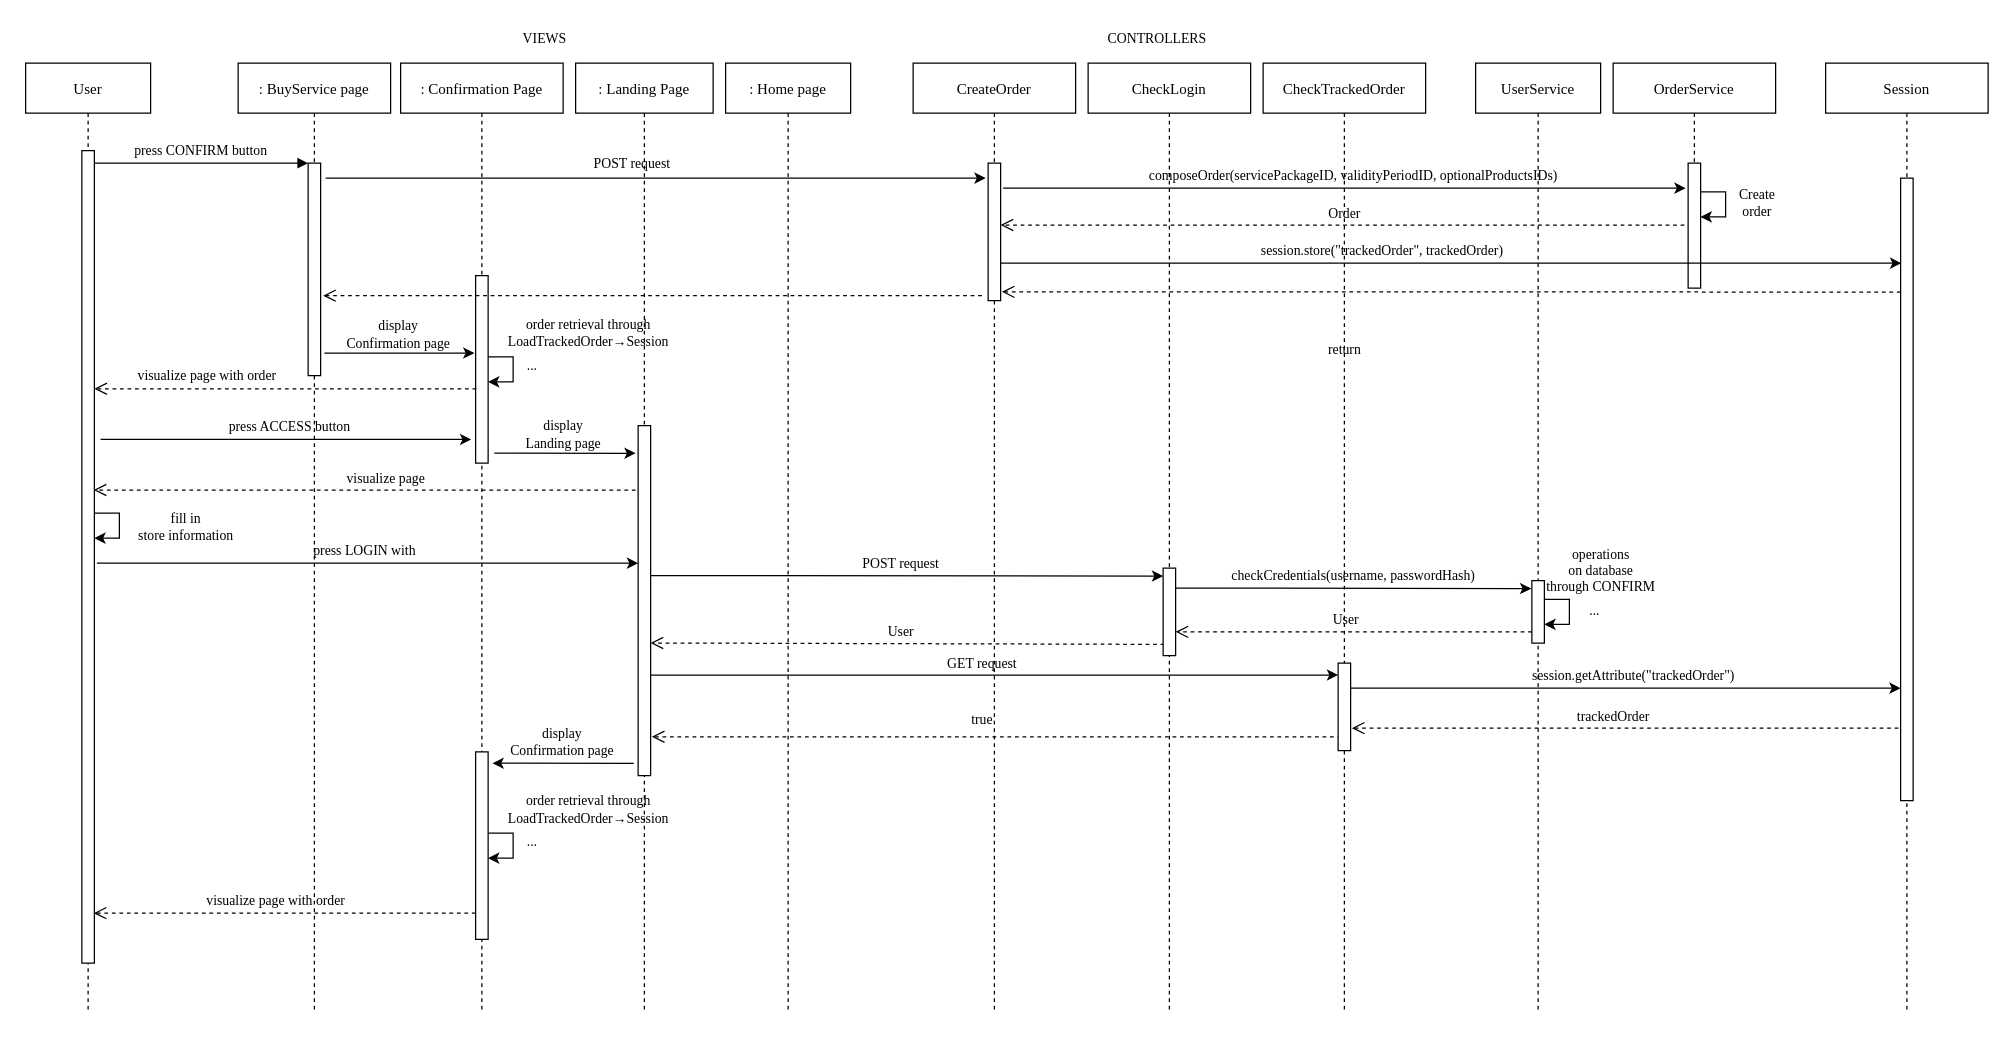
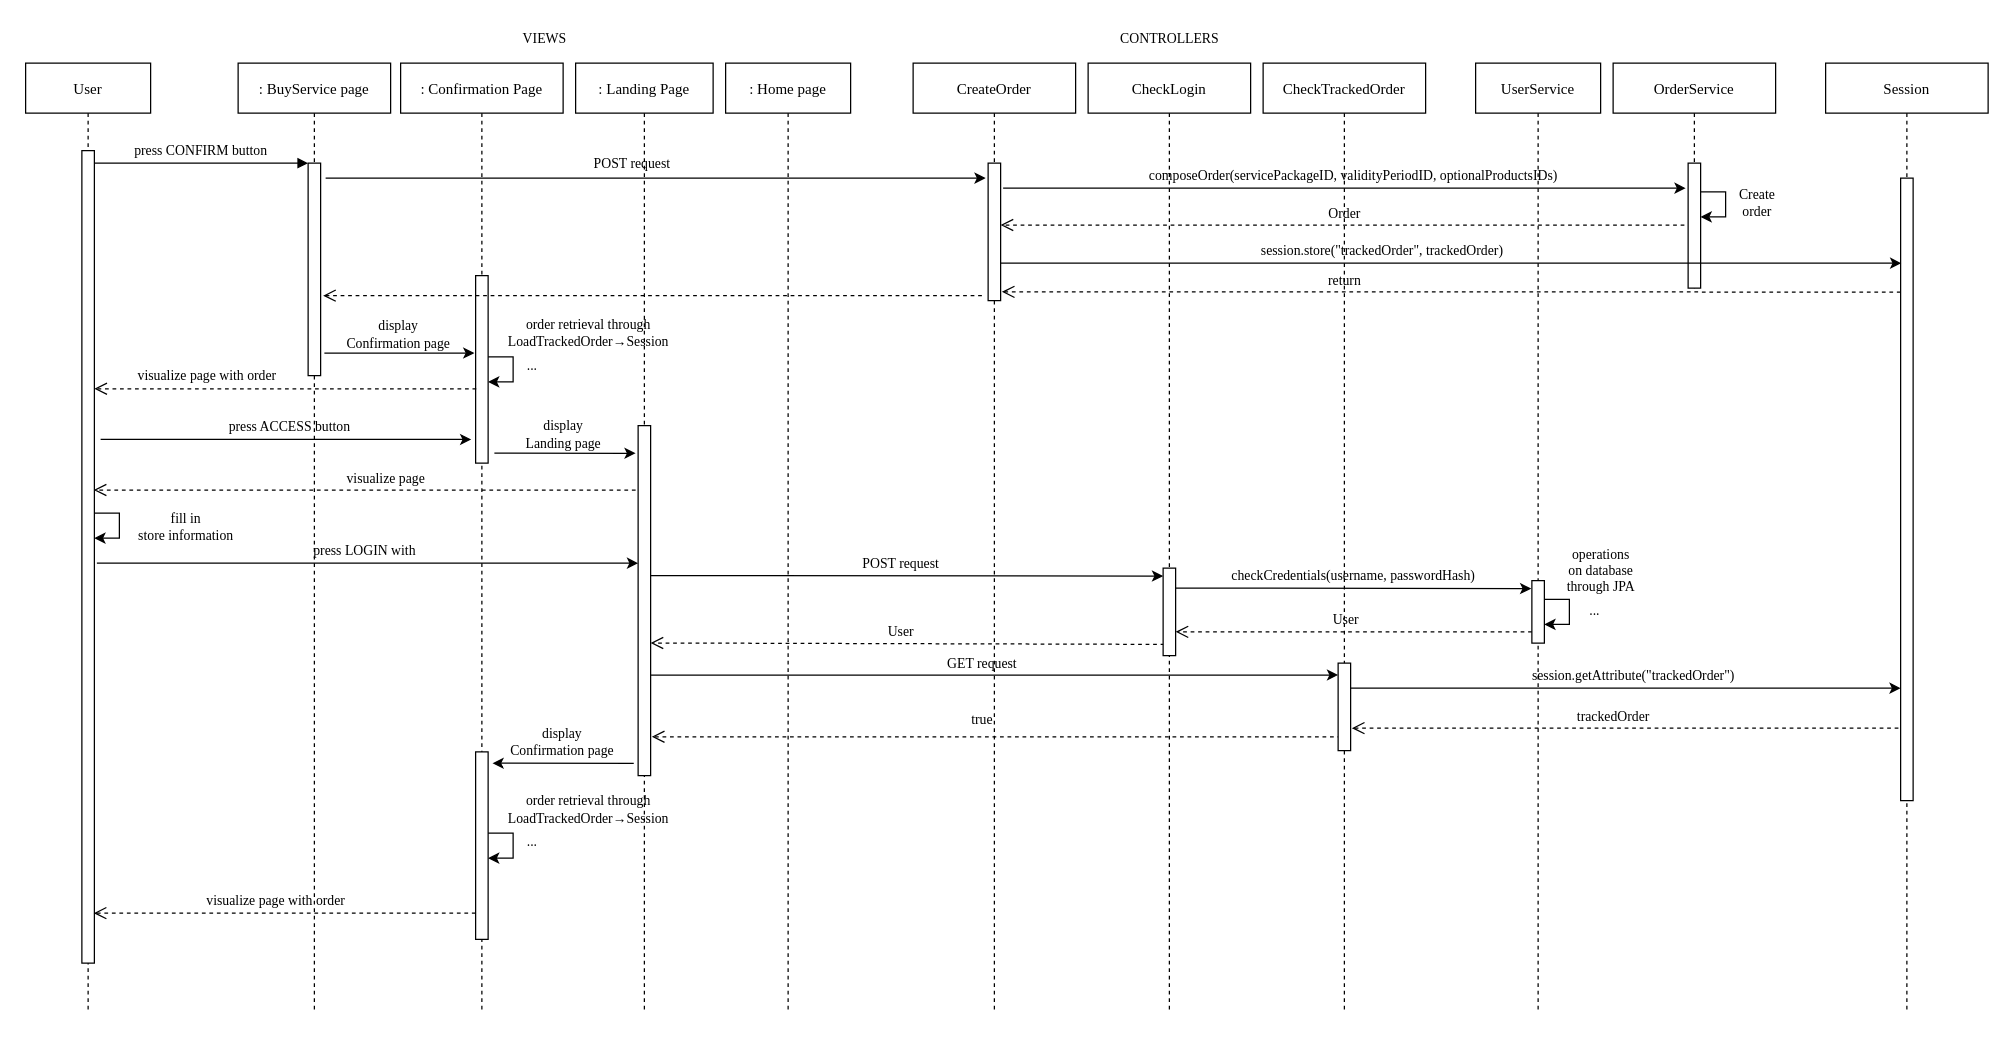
node "CONTROLLERS": moved (1157, 38) -> (1169, 38)
node "return": moved (1344, 349) -> (1344, 281)
node "operations on database through CONFIRM": label "operations on database through CONFIRM" -> "operations on database through JPA"
